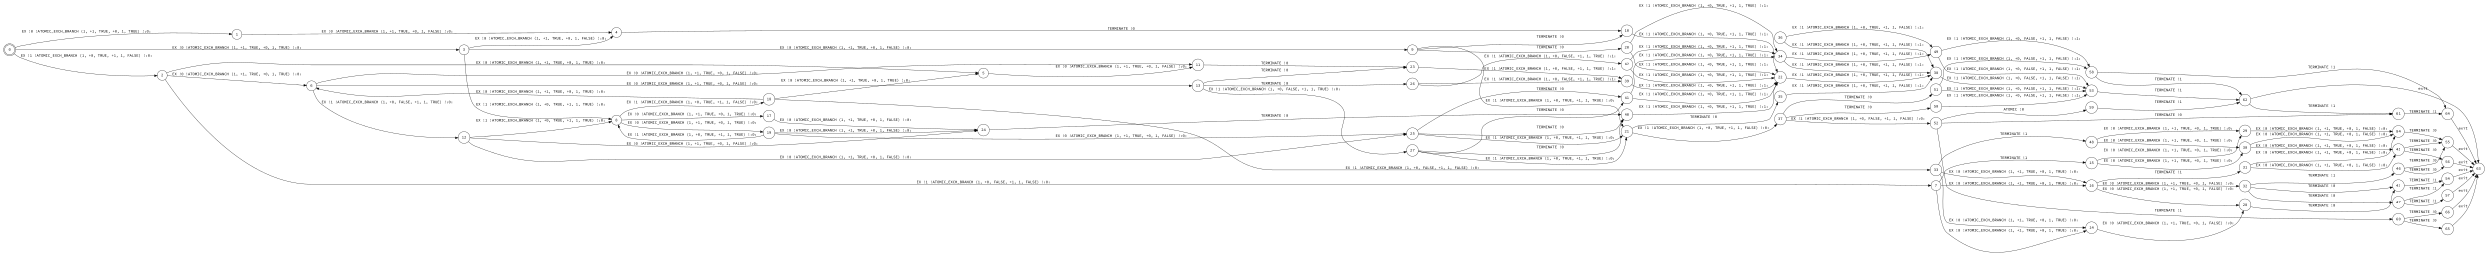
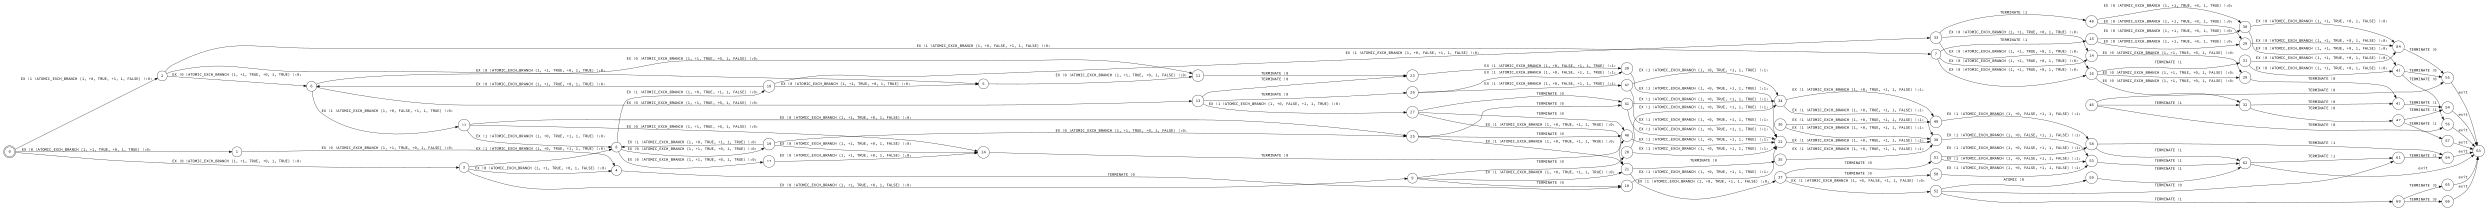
edge "49" -> "53": removed, label "EX !1 !ATOMIC_EXCH_BRANCH (1, +0, FALSE, +1, 1, FALSE) !:1:"
edge "32" -> "46": reversed
